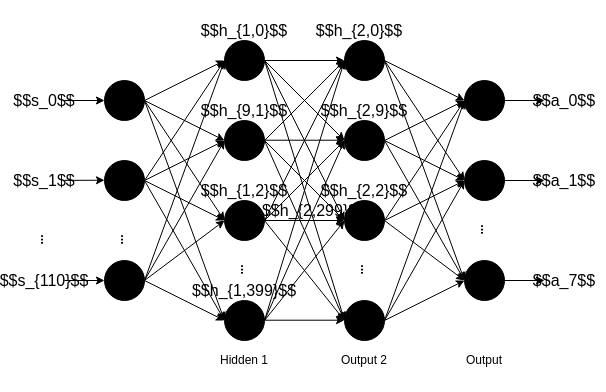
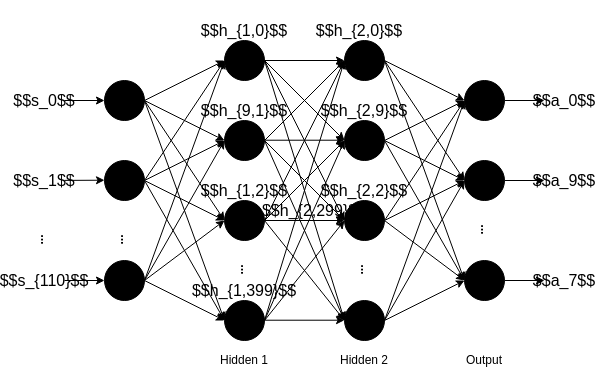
node "$$a_1$$": label "$$a_1$$" -> "$$a_9$$"
node "Output 2": label "Output 2" -> "Hidden 2"
